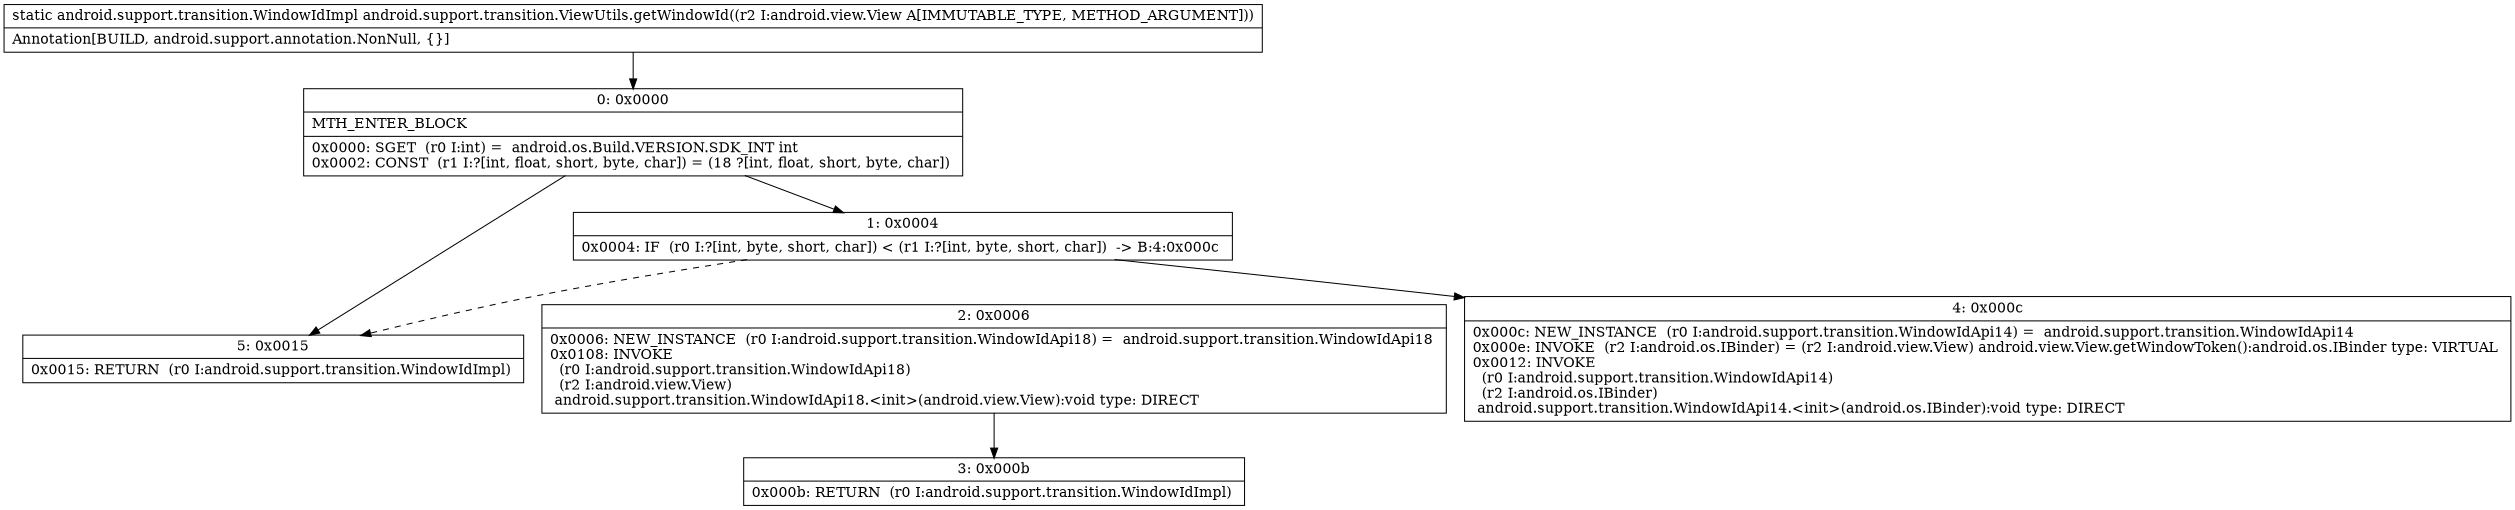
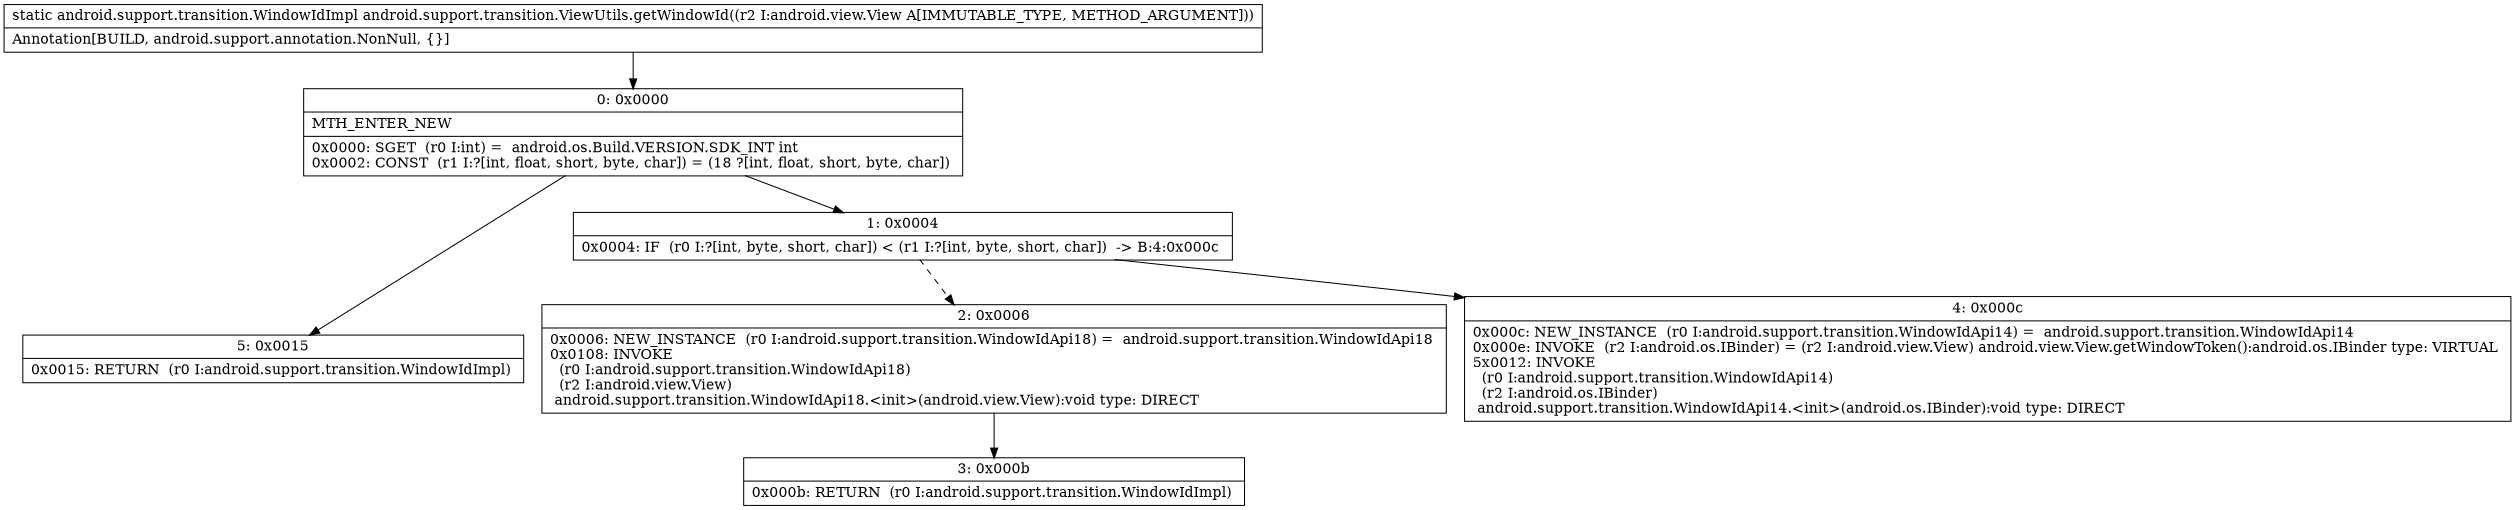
node "0: 0x0000": text "MTH_ENTER_BLOCK" -> "MTH_ENTER_NEW"
edge "1: 0x0004" -> "5: 0x0015": now "1: 0x0004" -> "2: 0x0006"
node "4: 0x000c": text "0x0012: INVOKE" -> "5x0012: INVOKE"
